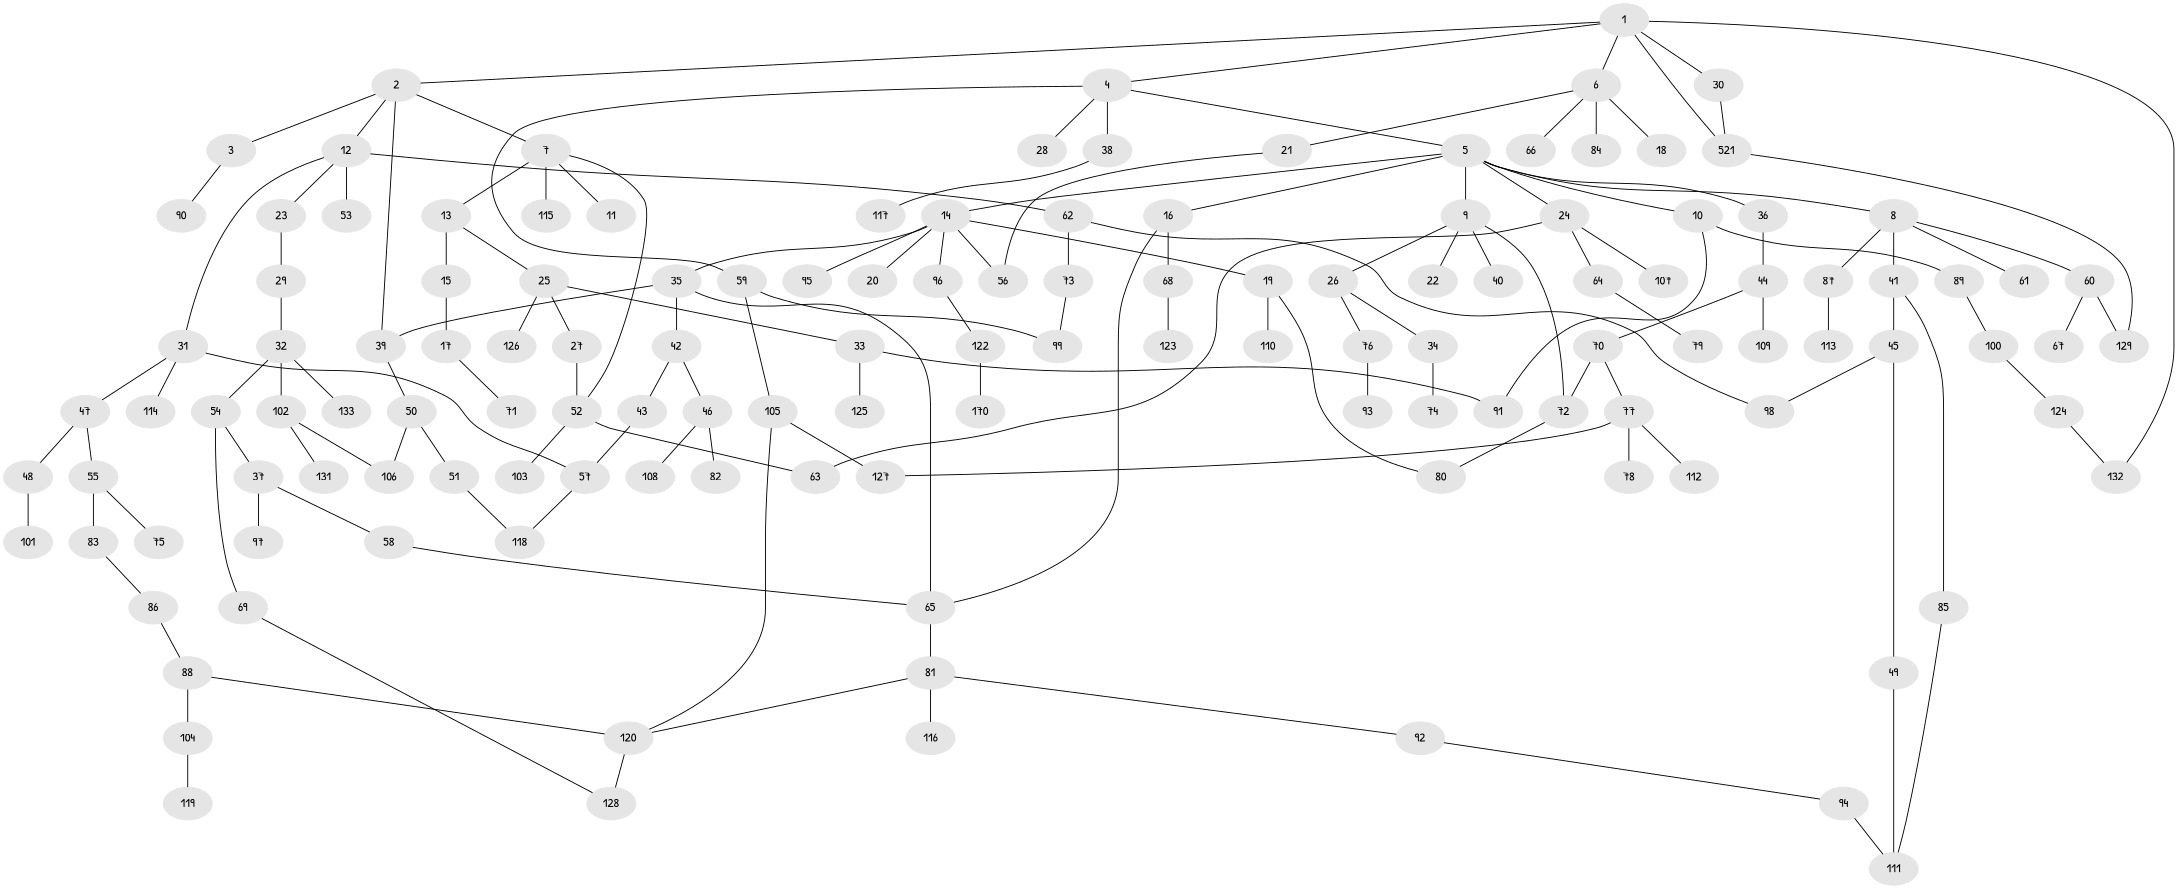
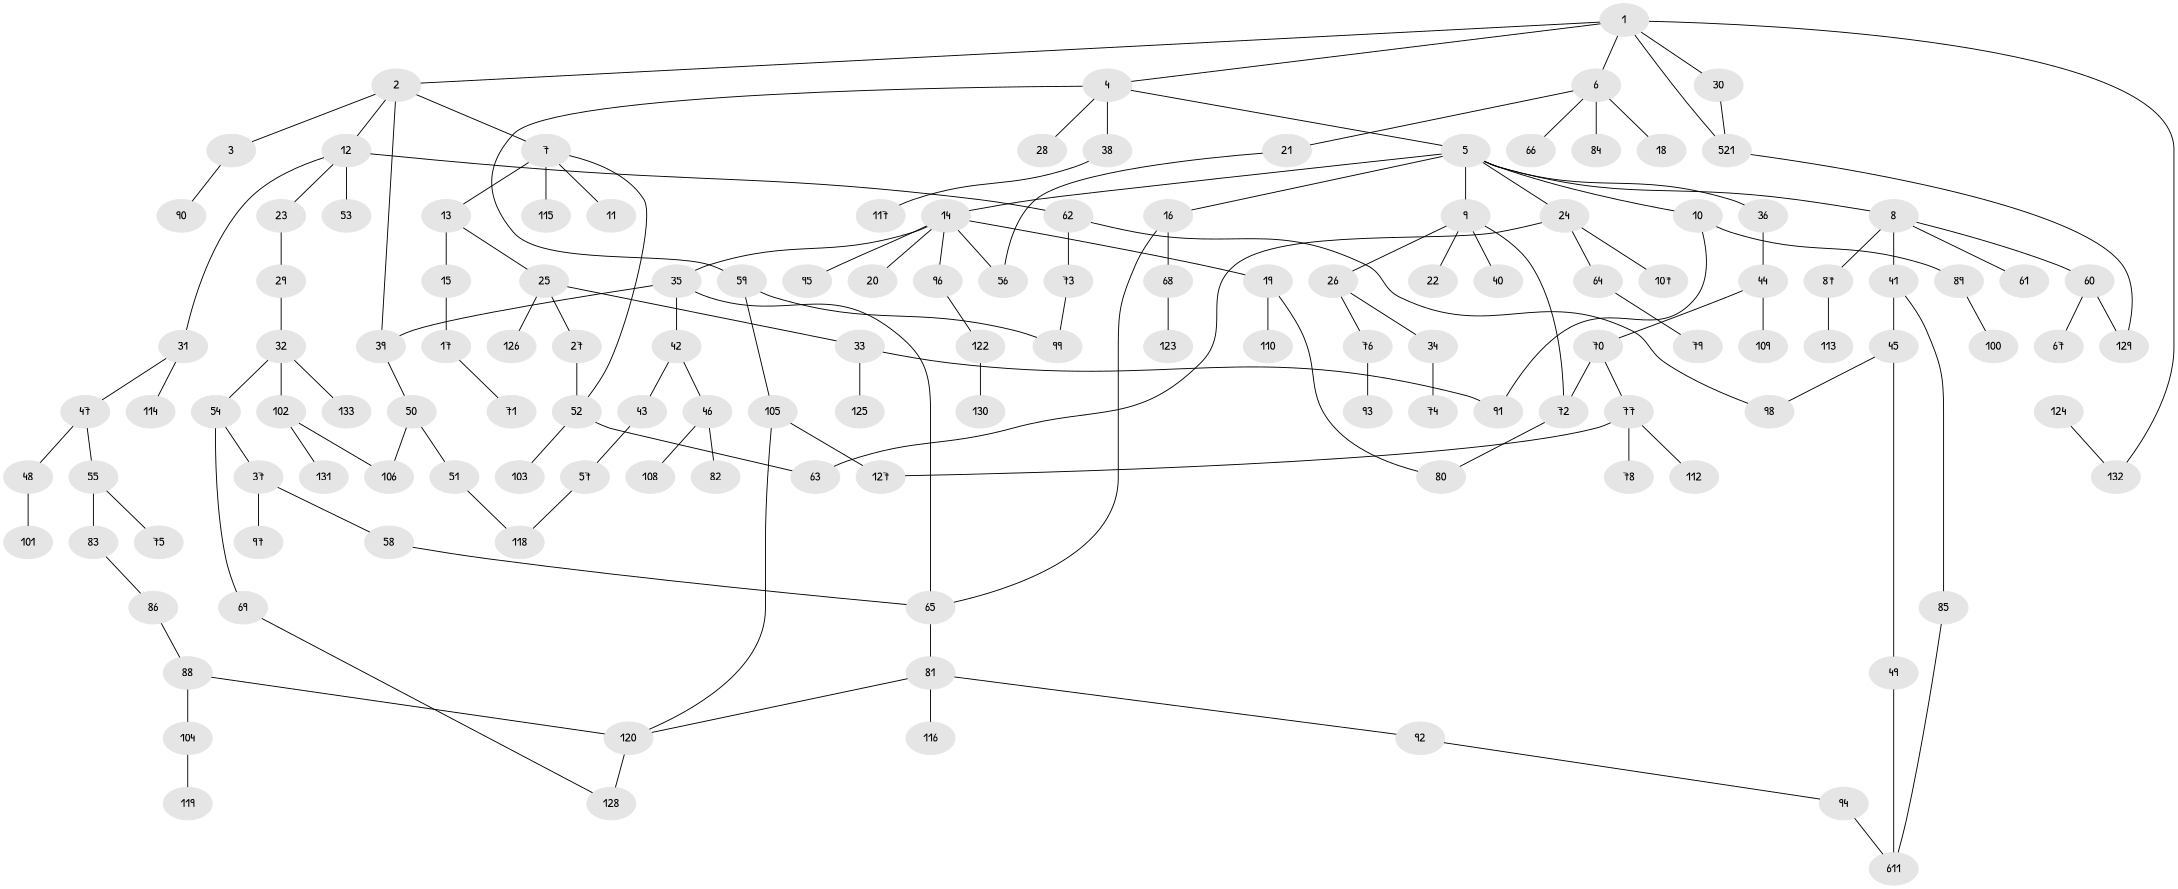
edge "31" -- "57": removed
edge "100" -- "124": removed
node "170": label "170" -> "130"
node "111": label "111" -> "611"
